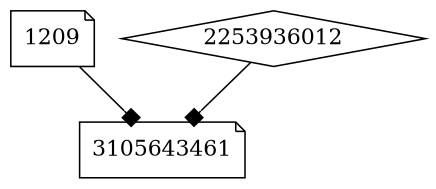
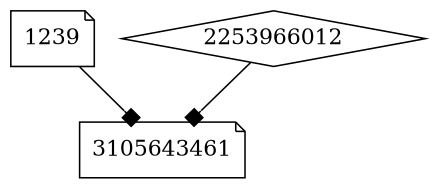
node "1209": label "1209" -> "1239"
node "2253936012": label "2253936012" -> "2253966012"
